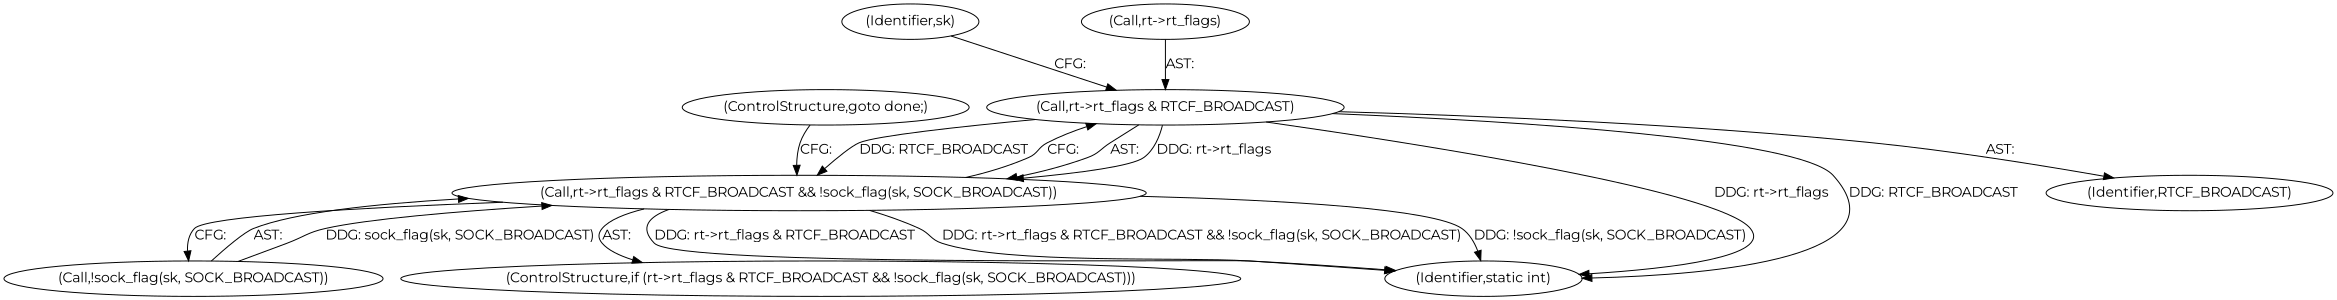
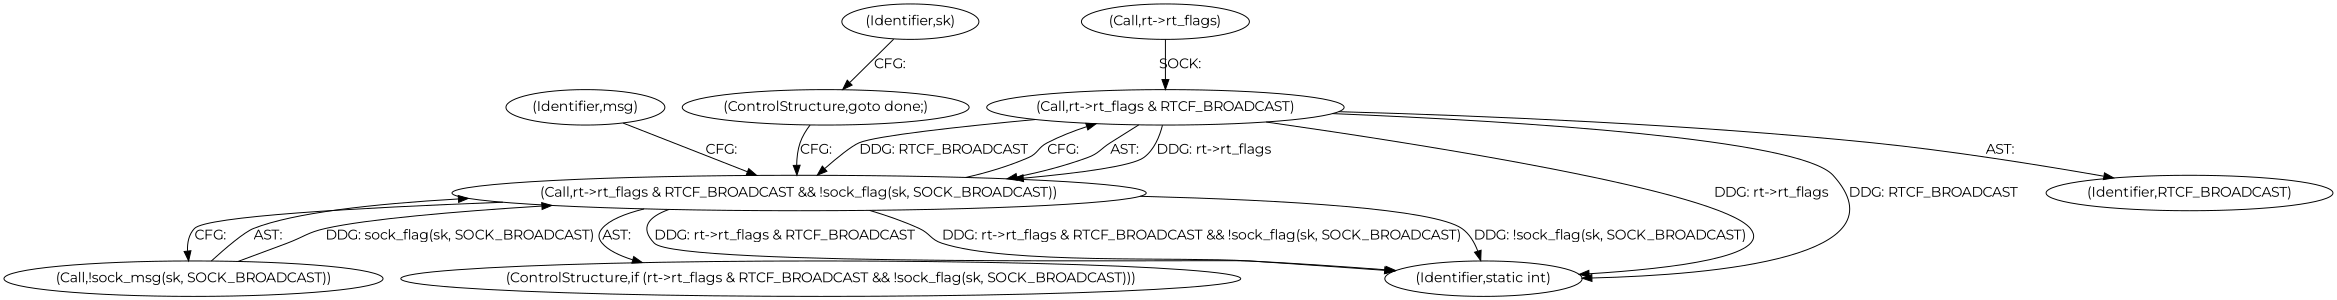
edge "(Identifier,sk)" -> "(Call,rt->rt_flags & RTCF_BROADCAST)": now "(Identifier,sk)" -> "(ControlStructure,goto done;)"
edge "(Call,rt->rt_flags)" -> "(Call,rt->rt_flags & RTCF_BROADCAST)": label "AST: " -> "SOCK: "
node "(Identifier,msg)": added
node "(Call,!sock_flag(sk, SOCK_BROADCAST))": label "(Call,!sock_flag(sk, SOCK_BROADCAST))" -> "(Call,!sock_msg(sk, SOCK_BROADCAST))"
